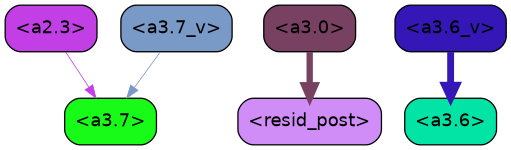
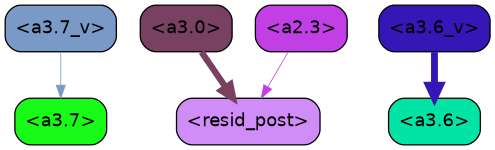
edge "<a2.3>" -> "<a3.7>": now "<a2.3>" -> "<resid_post>"
